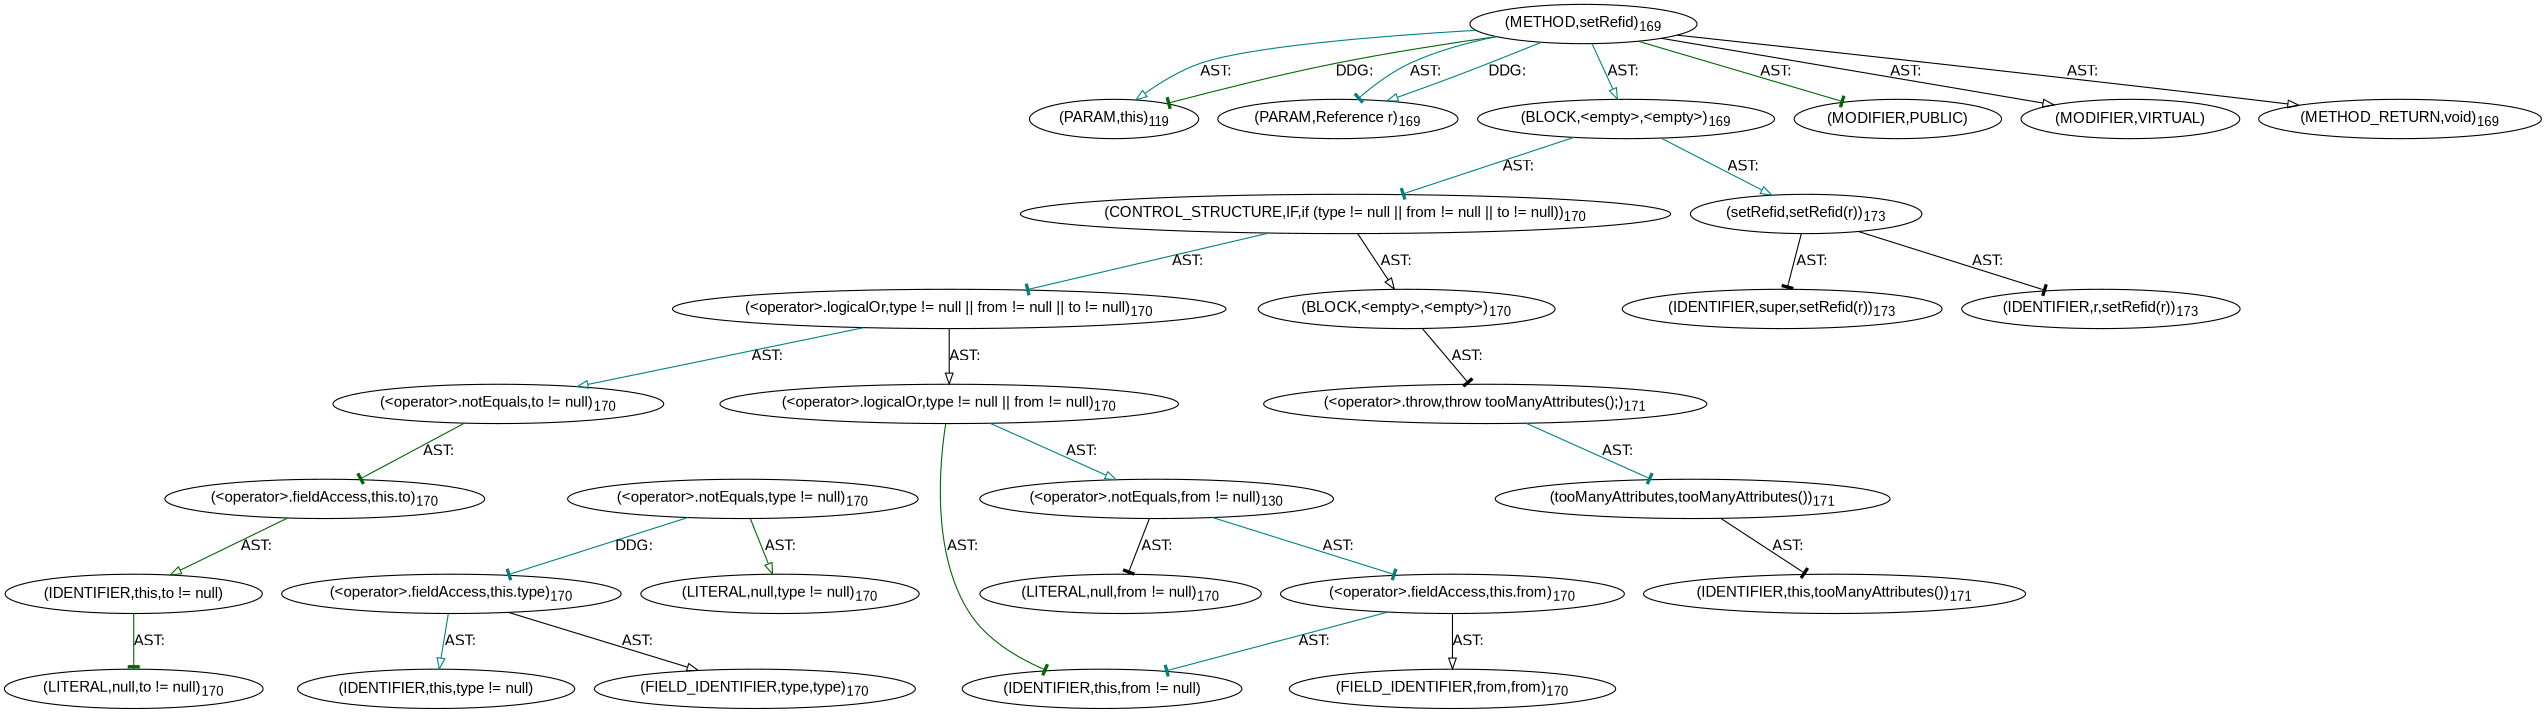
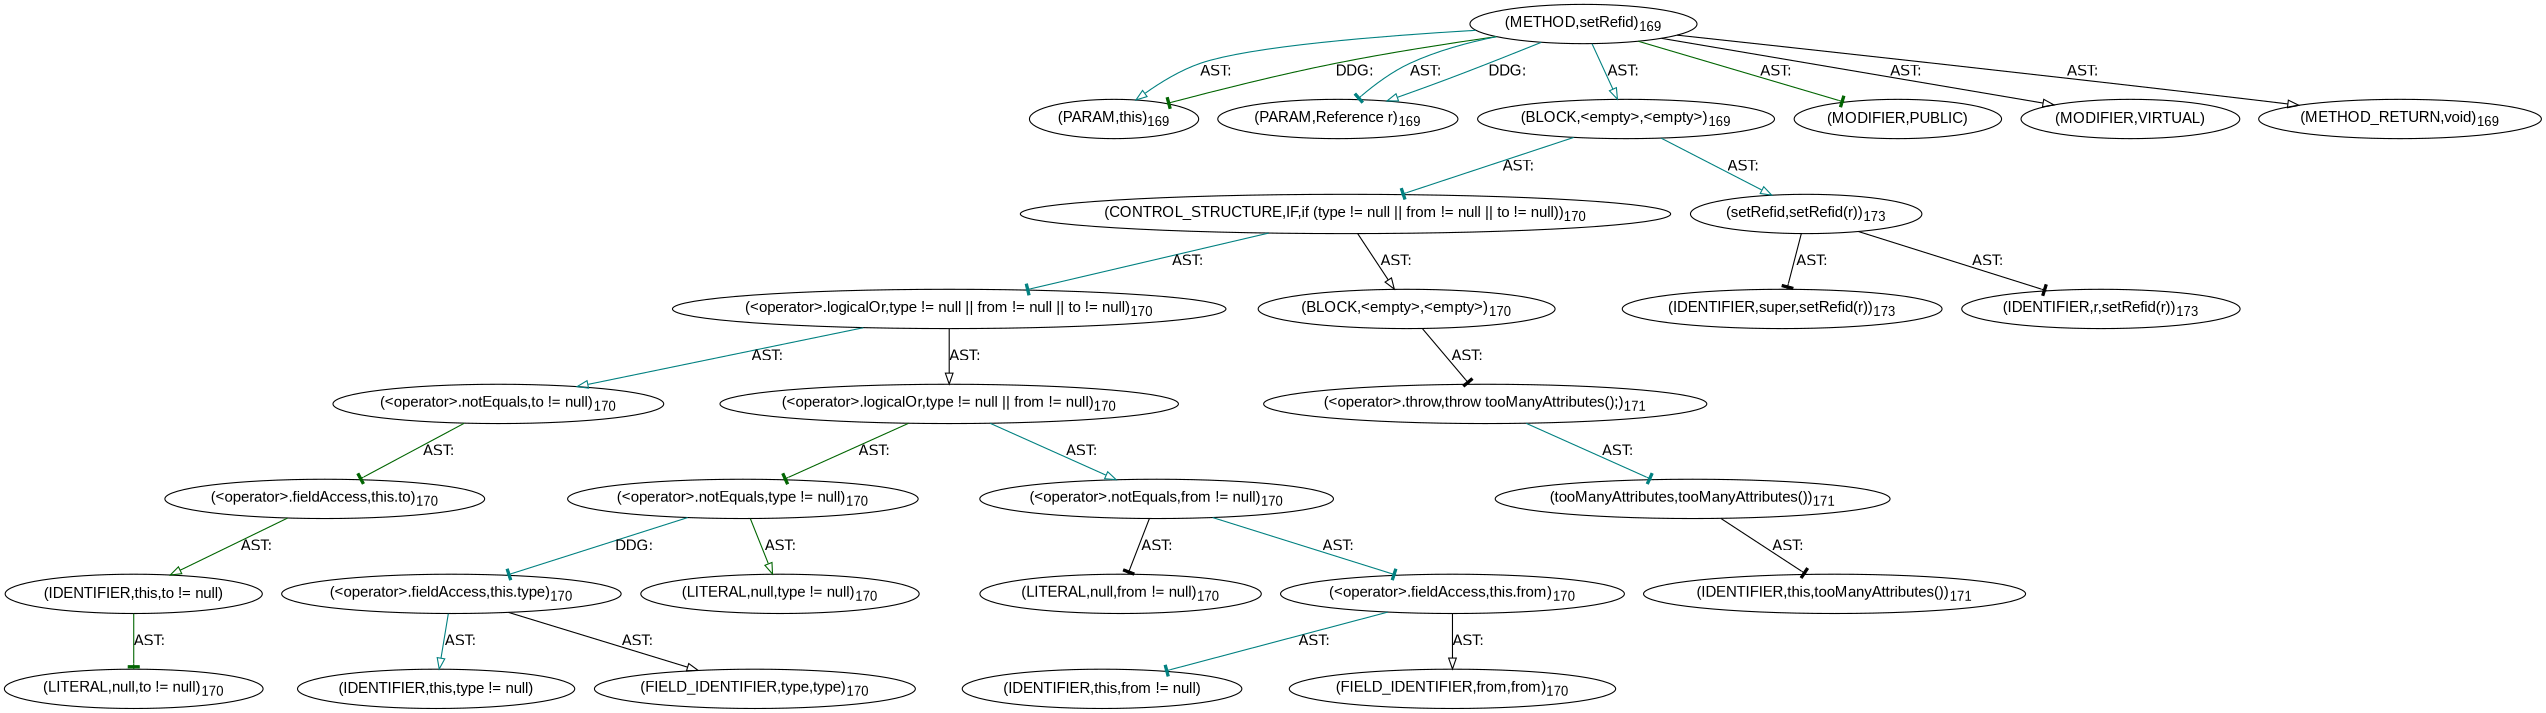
node "(PARAM,this)": text "119" -> "169"
node "(<operator>.notEquals,from != null)": text "130" -> "170"
edge "(<operator>.logicalOr,type != null || from != null)" -> "(IDENTIFIER,this,from != null)": now "(<operator>.logicalOr,type != null || from != null)" -> "(<operator>.notEquals,type != null)"
